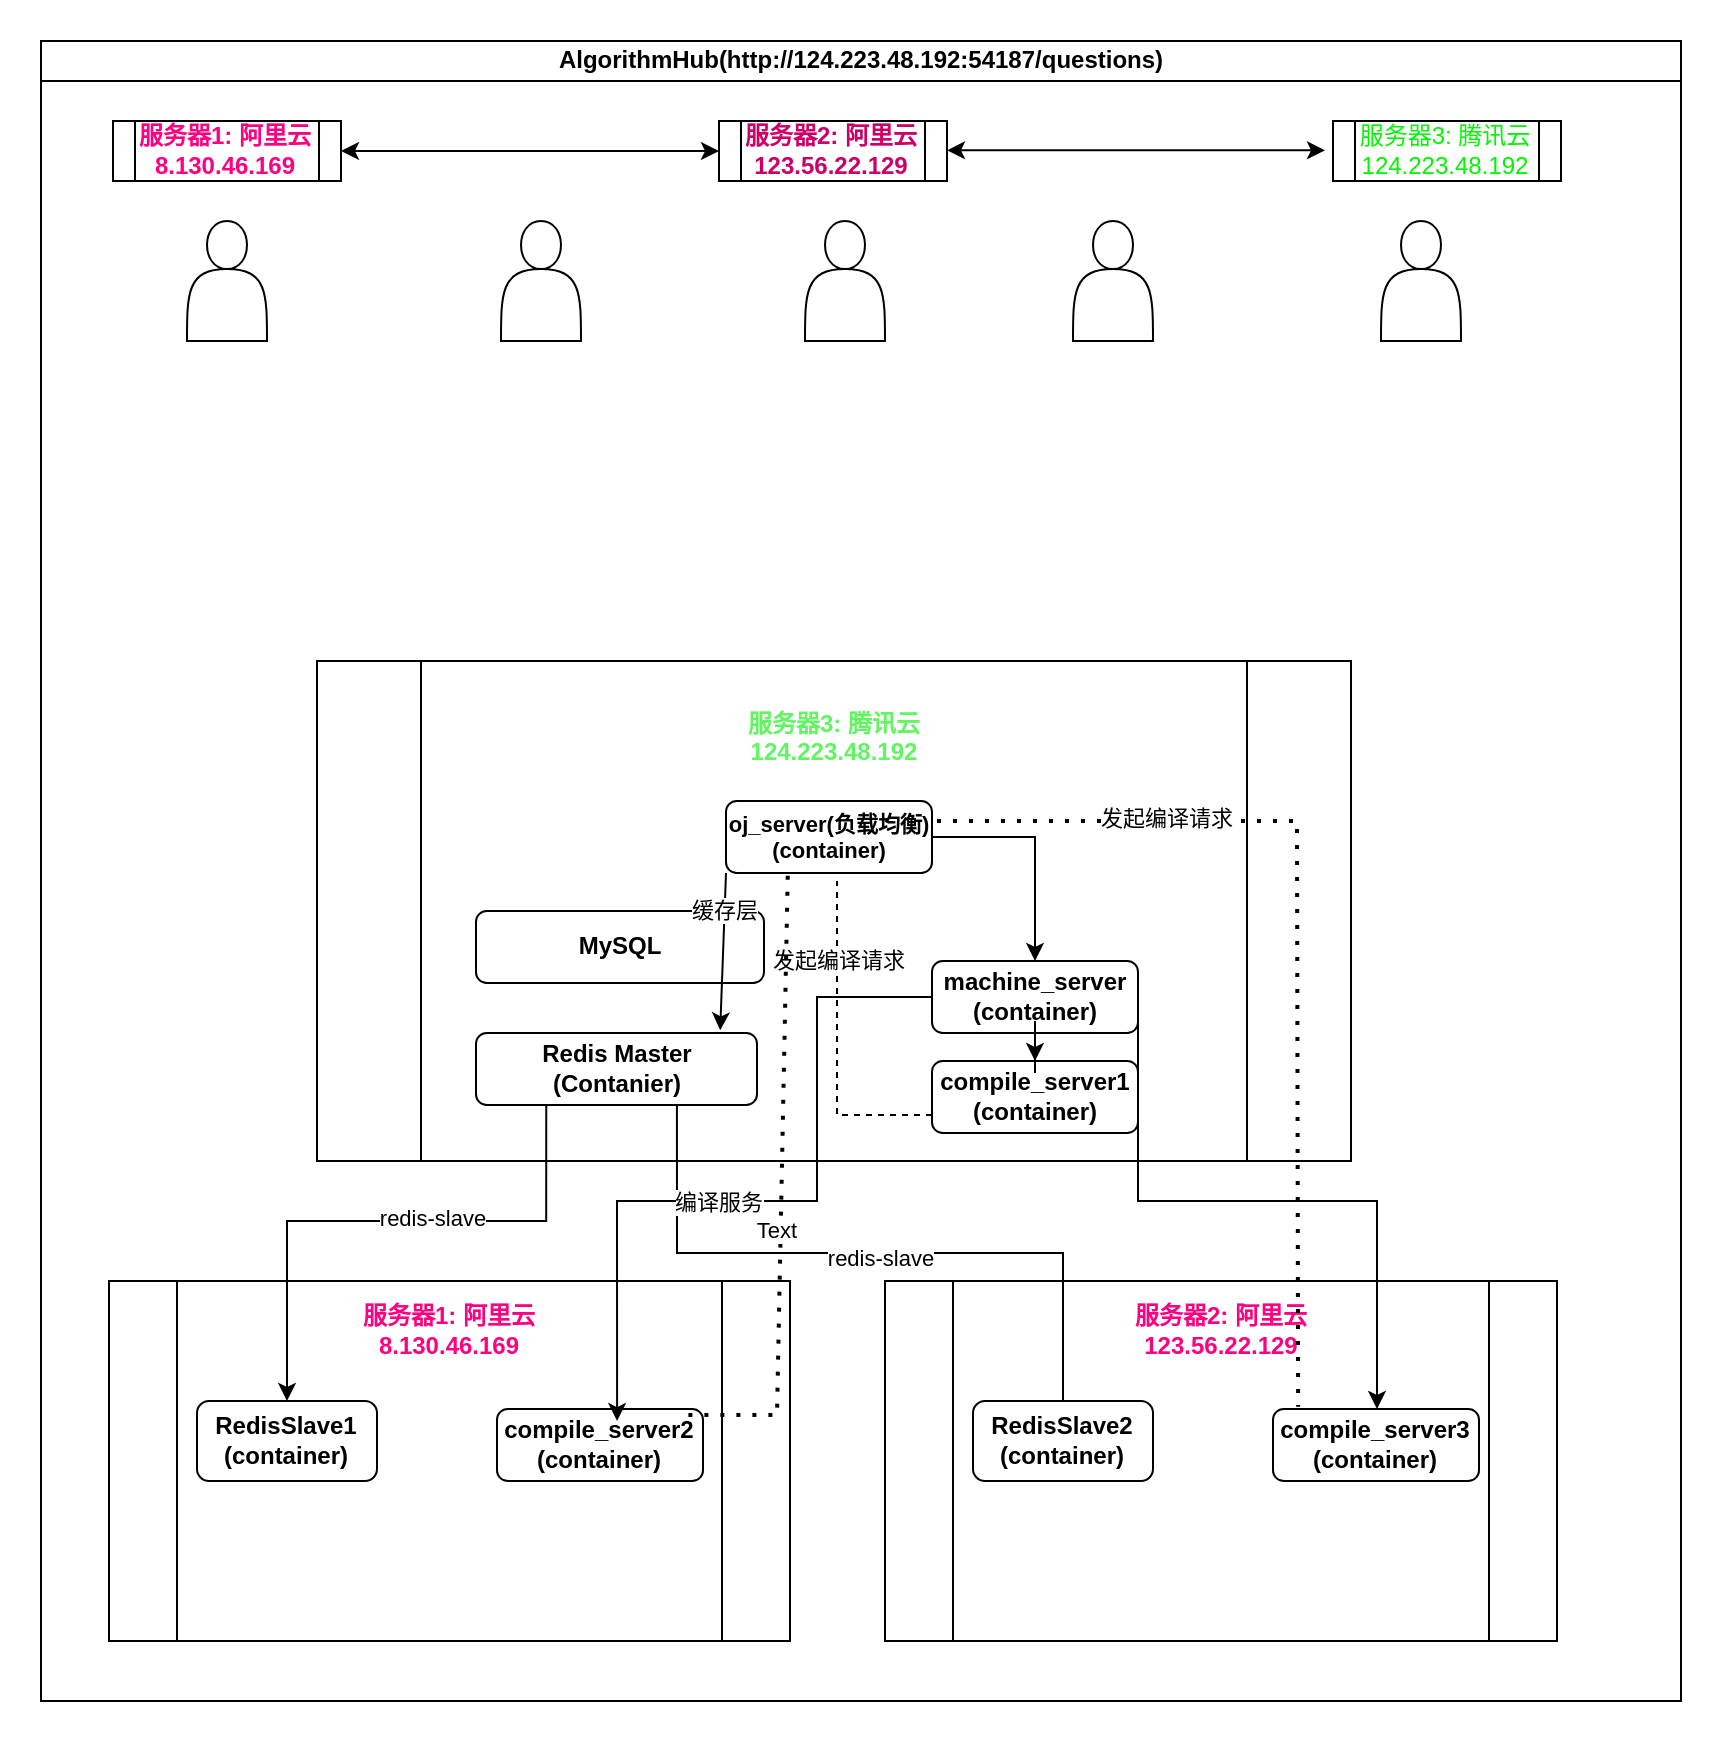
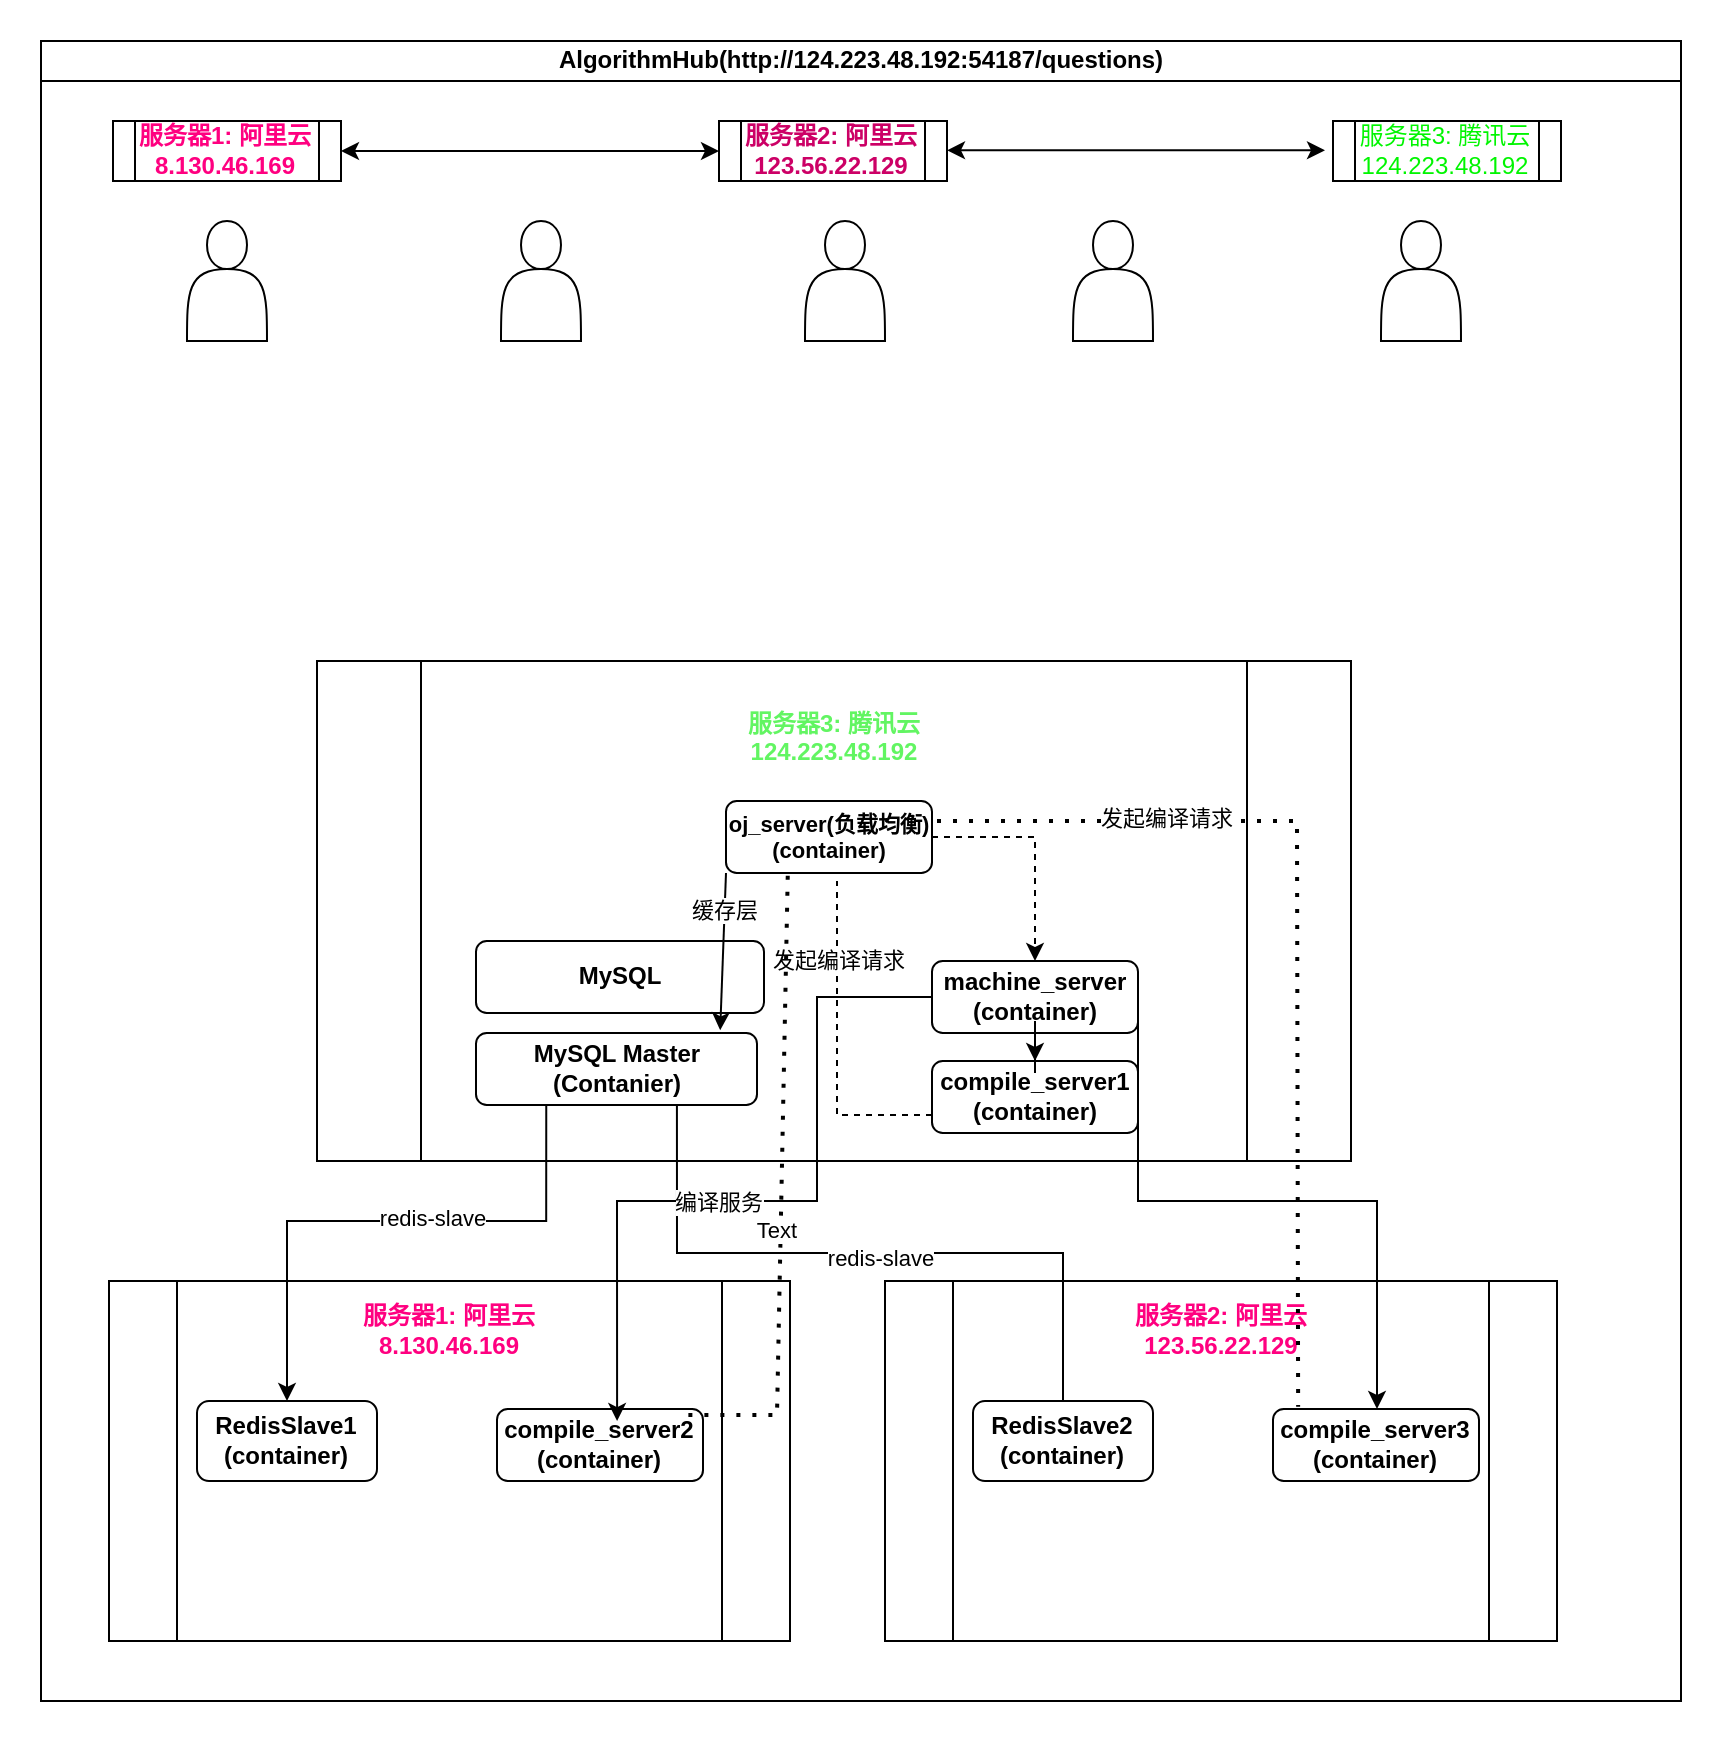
edge "oj_server(负载均衡) (container)" -> "machine_server (container)": style solid -> dashed
node "MySQL": moved (620, 947) -> (620, 977)
node "Redis Master (Contanier)": label "Redis Master (Contanier)" -> "MySQL Master (Contanier)"
